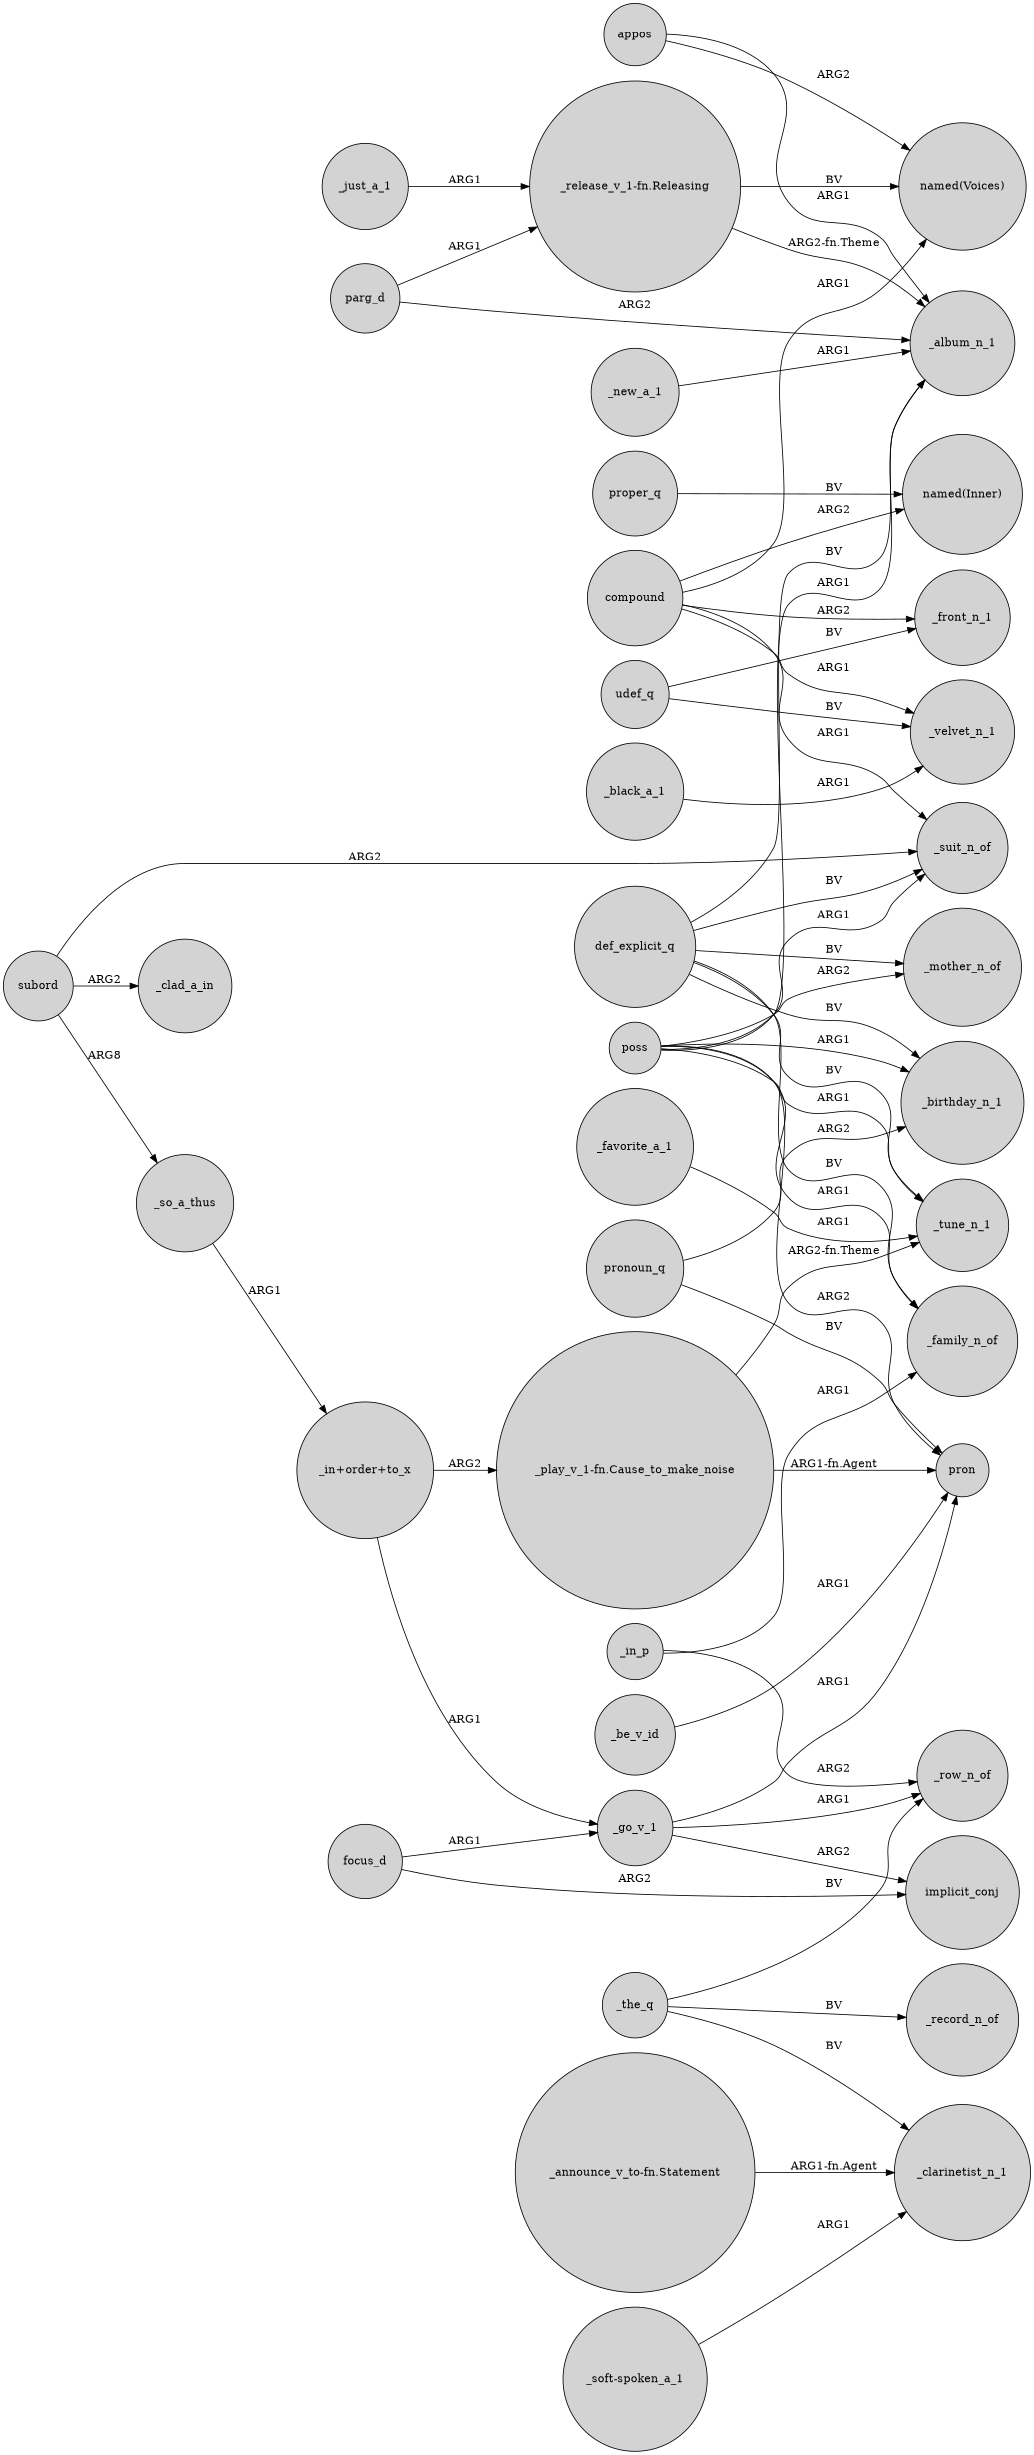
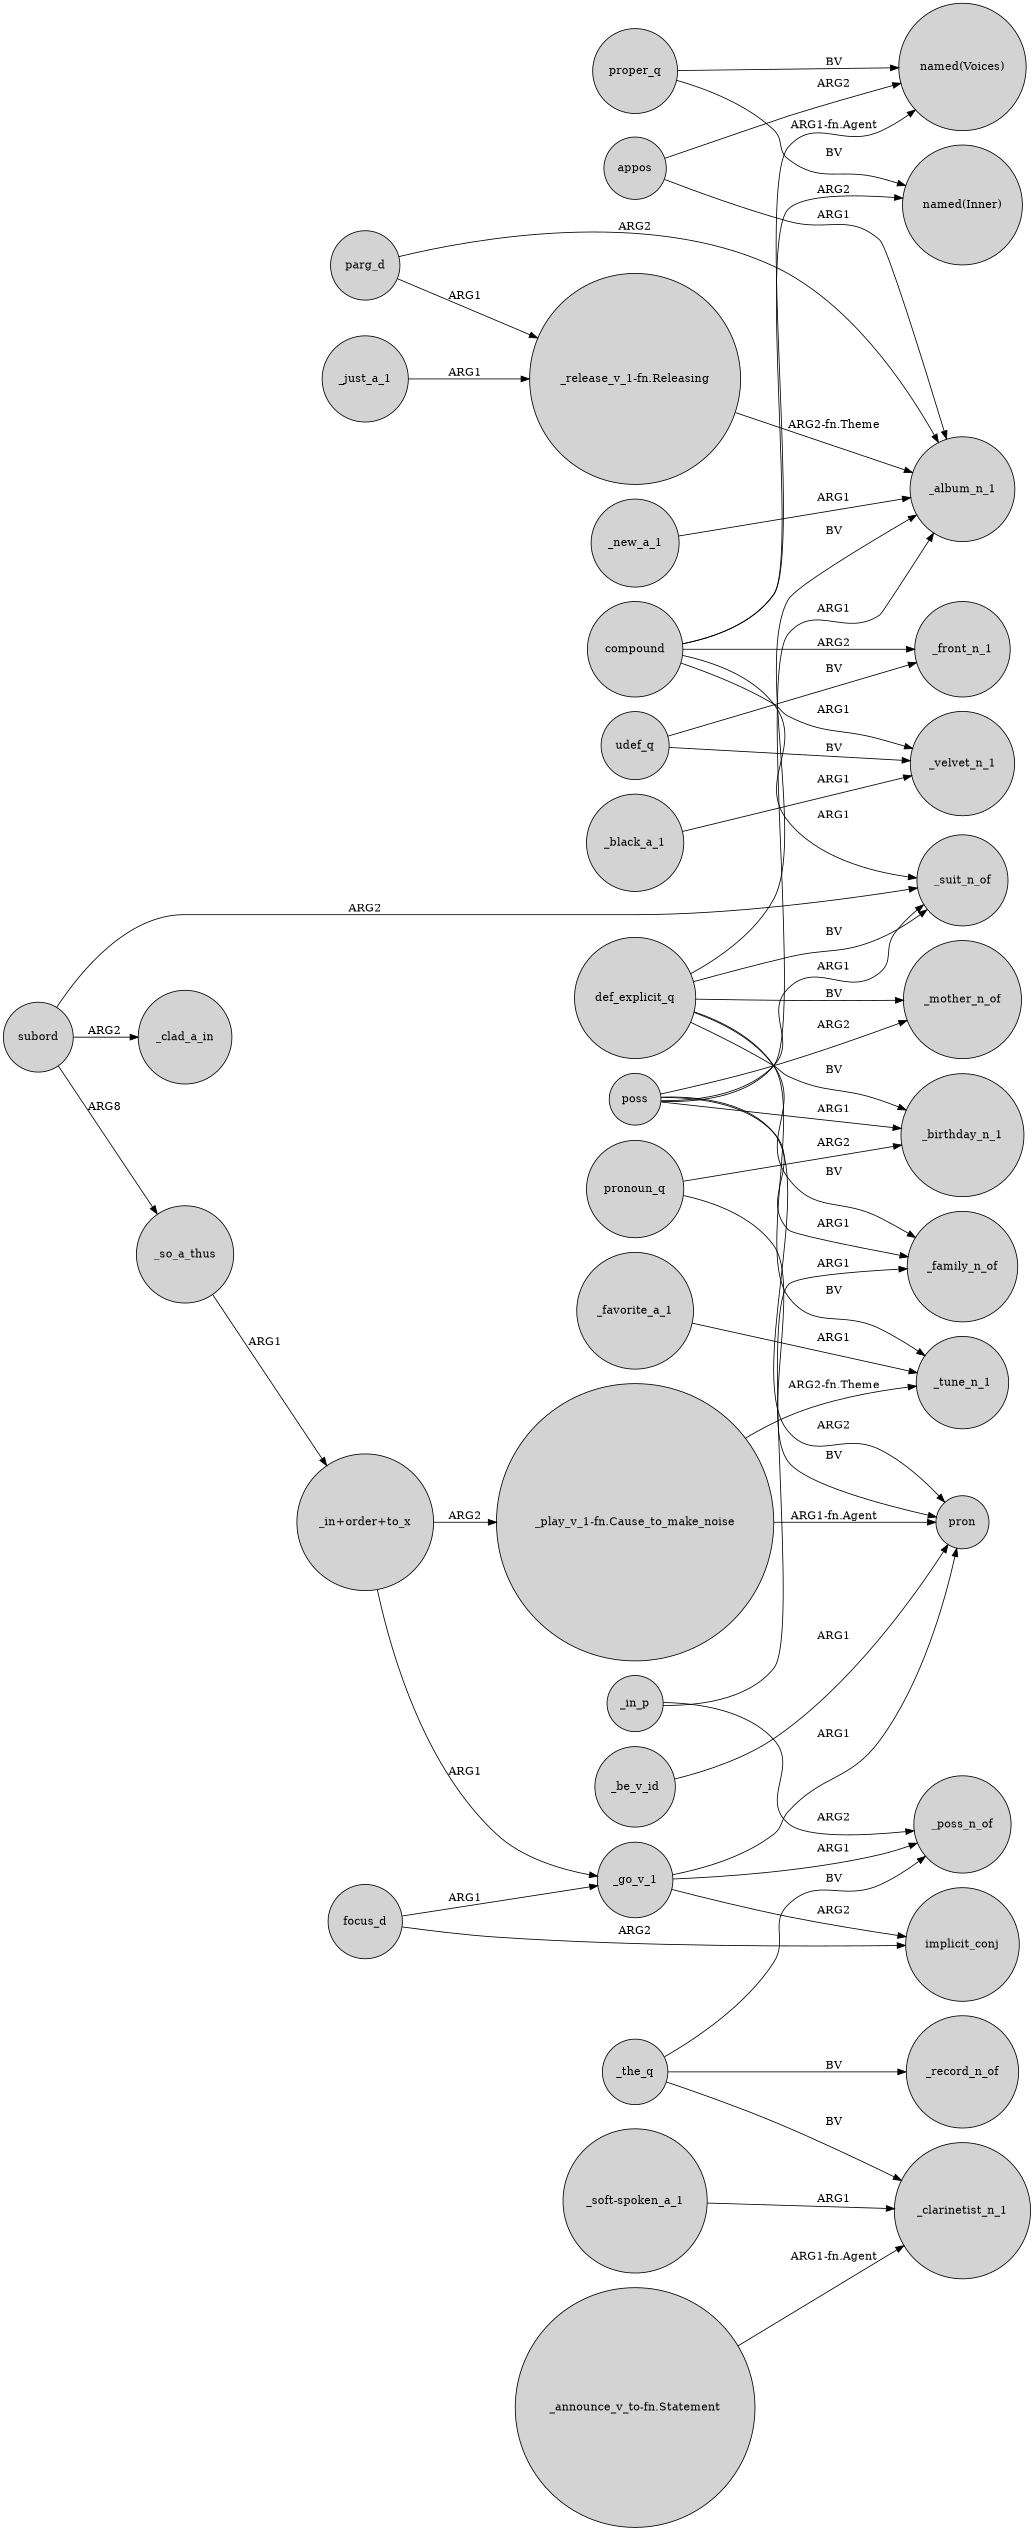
edge "_release_v_1-fn.Releasing" -> "named(Voices)": now "proper_q" -> "named(Voices)"
edge "compound" -> "named(Voices)": label "ARG1" -> "ARG1-fn.Agent"
edge "poss" -> "_tune_n_1": removed, label "ARG1"
node "_row_n_of": label "_row_n_of" -> "_poss_n_of"
